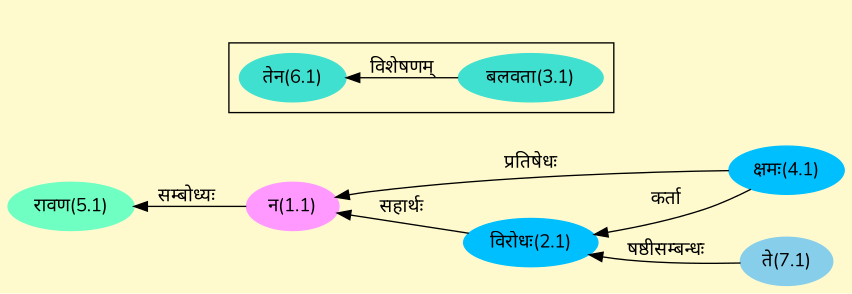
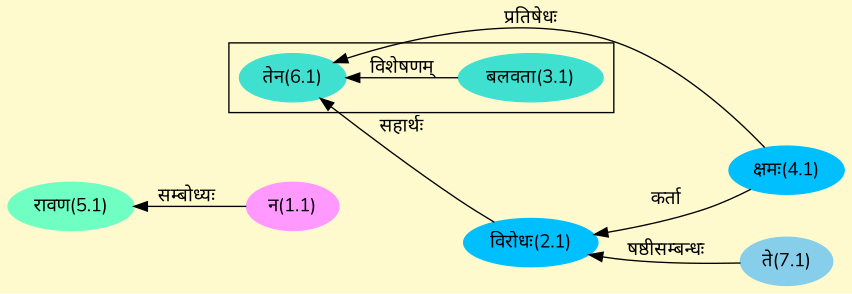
edge "क्षमः(4.1)" -> "न(1.1)": now "क्षमः(4.1)" -> "तेन(6.1)"
edge "विरोधः(2.1)" -> "न(1.1)": now "विरोधः(2.1)" -> "तेन(6.1)"
